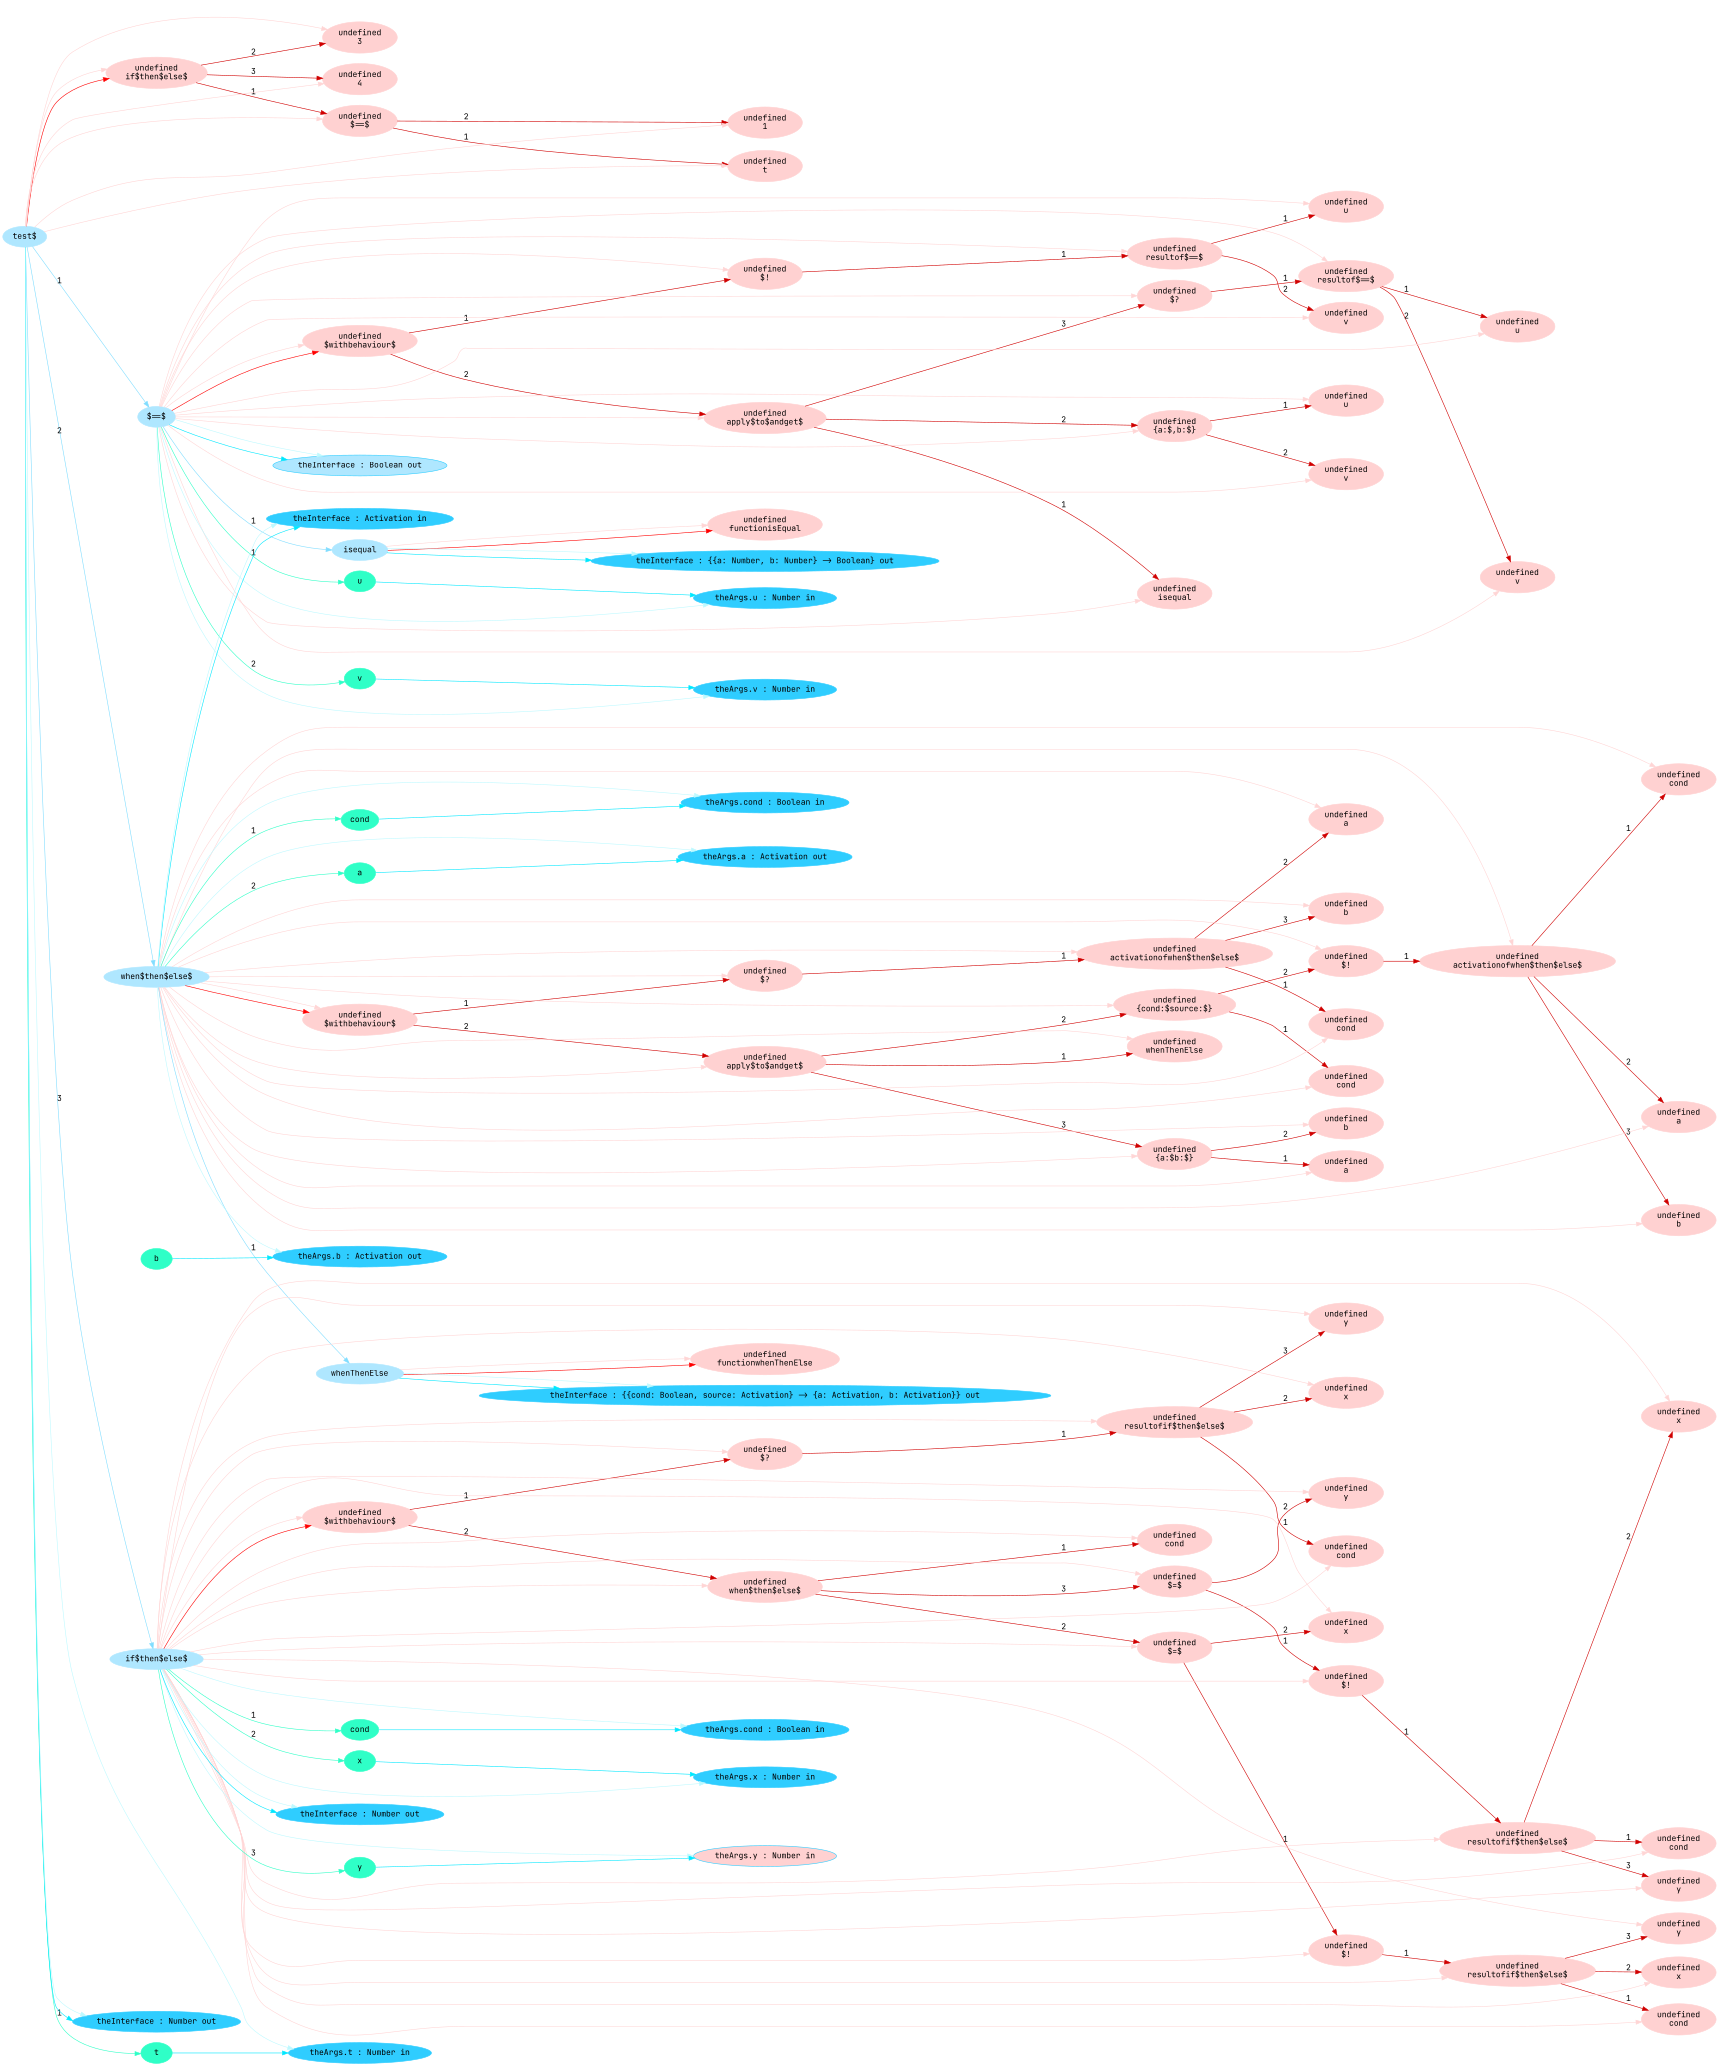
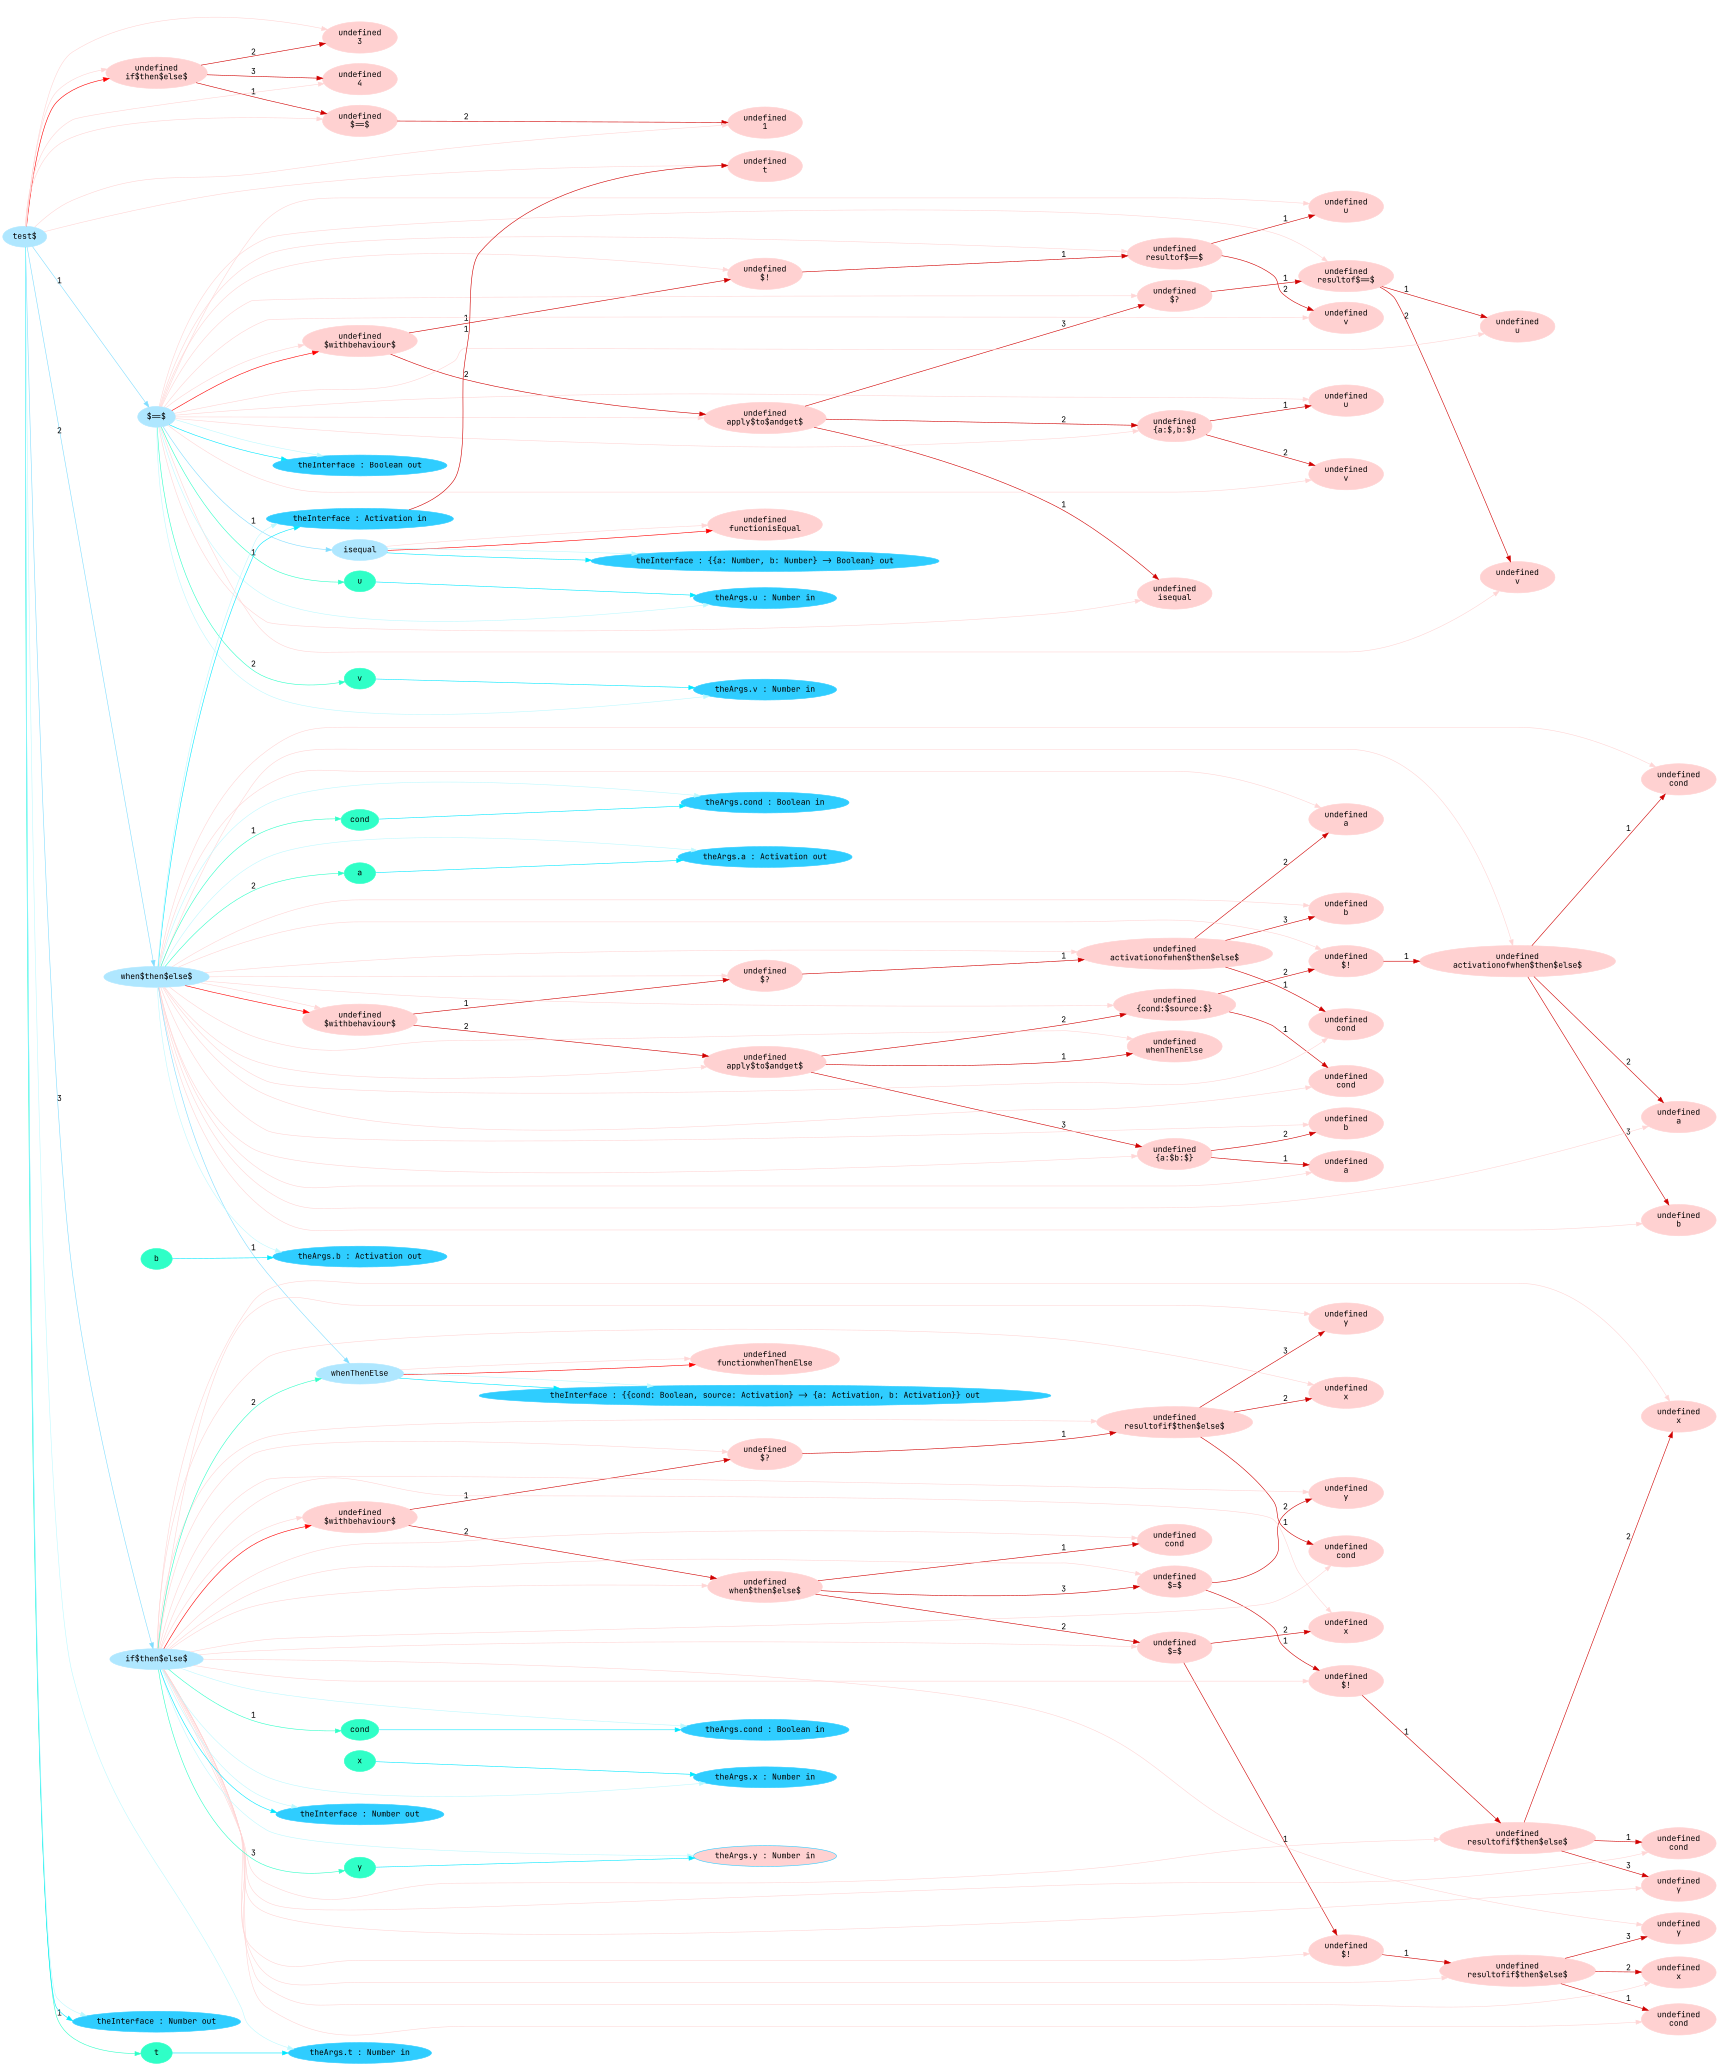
edge "undefined $==$" -> "undefined t": now "theInterface : Activation in" -> "undefined t"
node "theInterface : Boolean out": fillcolor #afe7ff -> #2fcdff
edge "if$then$else$" -> "x": now "if$then$else$" -> "whenThenElse"
